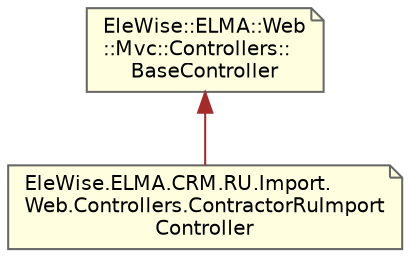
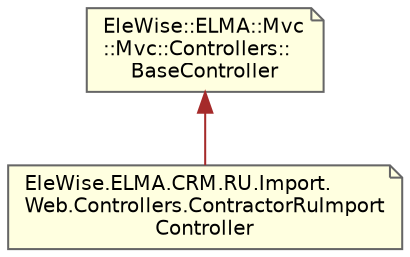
node "EleWise::ELMA::Web ::Mvc::Controllers:: BaseController": label "EleWise::ELMA::Web ::Mvc::Controllers:: BaseController" -> "EleWise::ELMA::Mvc ::Mvc::Controllers:: BaseController"
